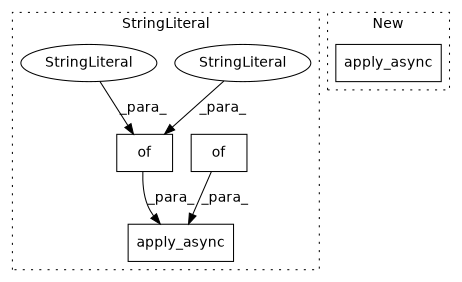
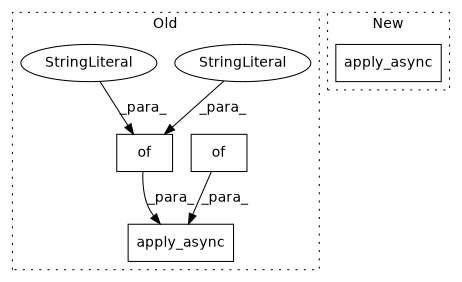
cluster "StringLiteral": label "StringLiteral" -> "Old"
